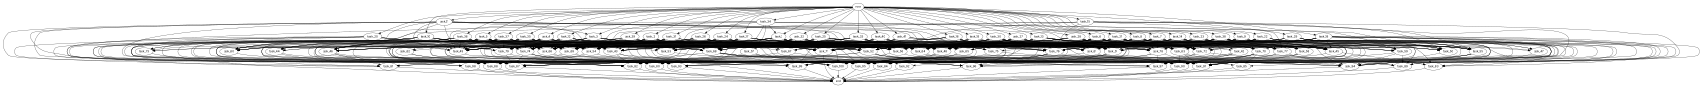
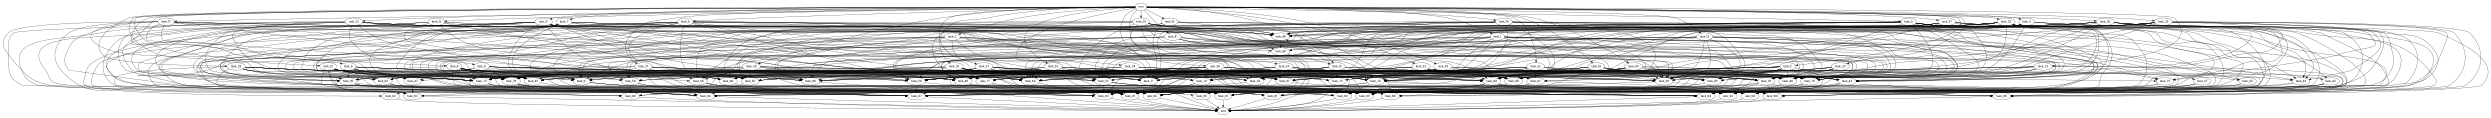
edge "task_11" -> "task_3": now "task_11" -> "task_45"
edge "task_34" -> "task_1": now "task_34" -> "task_56"
edge "task_4" -> "task_87": now "task_4" -> "task_83"
edge "task_10" -> "task_98": reversed
